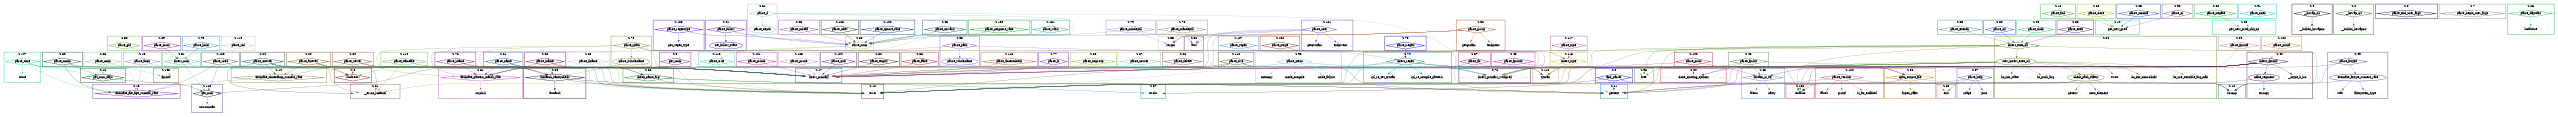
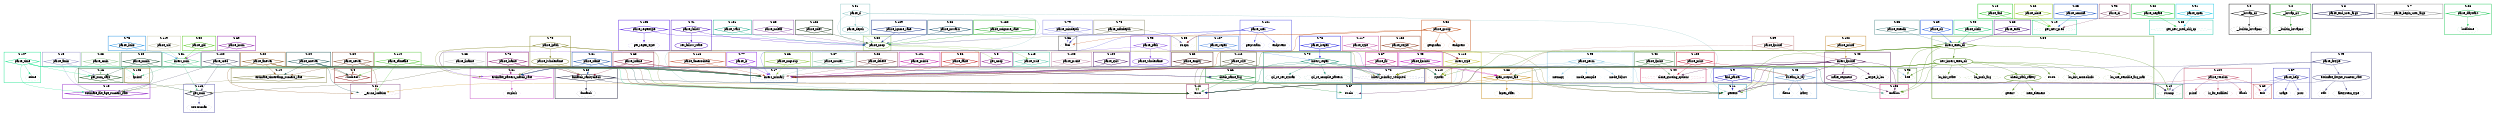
node "strncpy": removed
